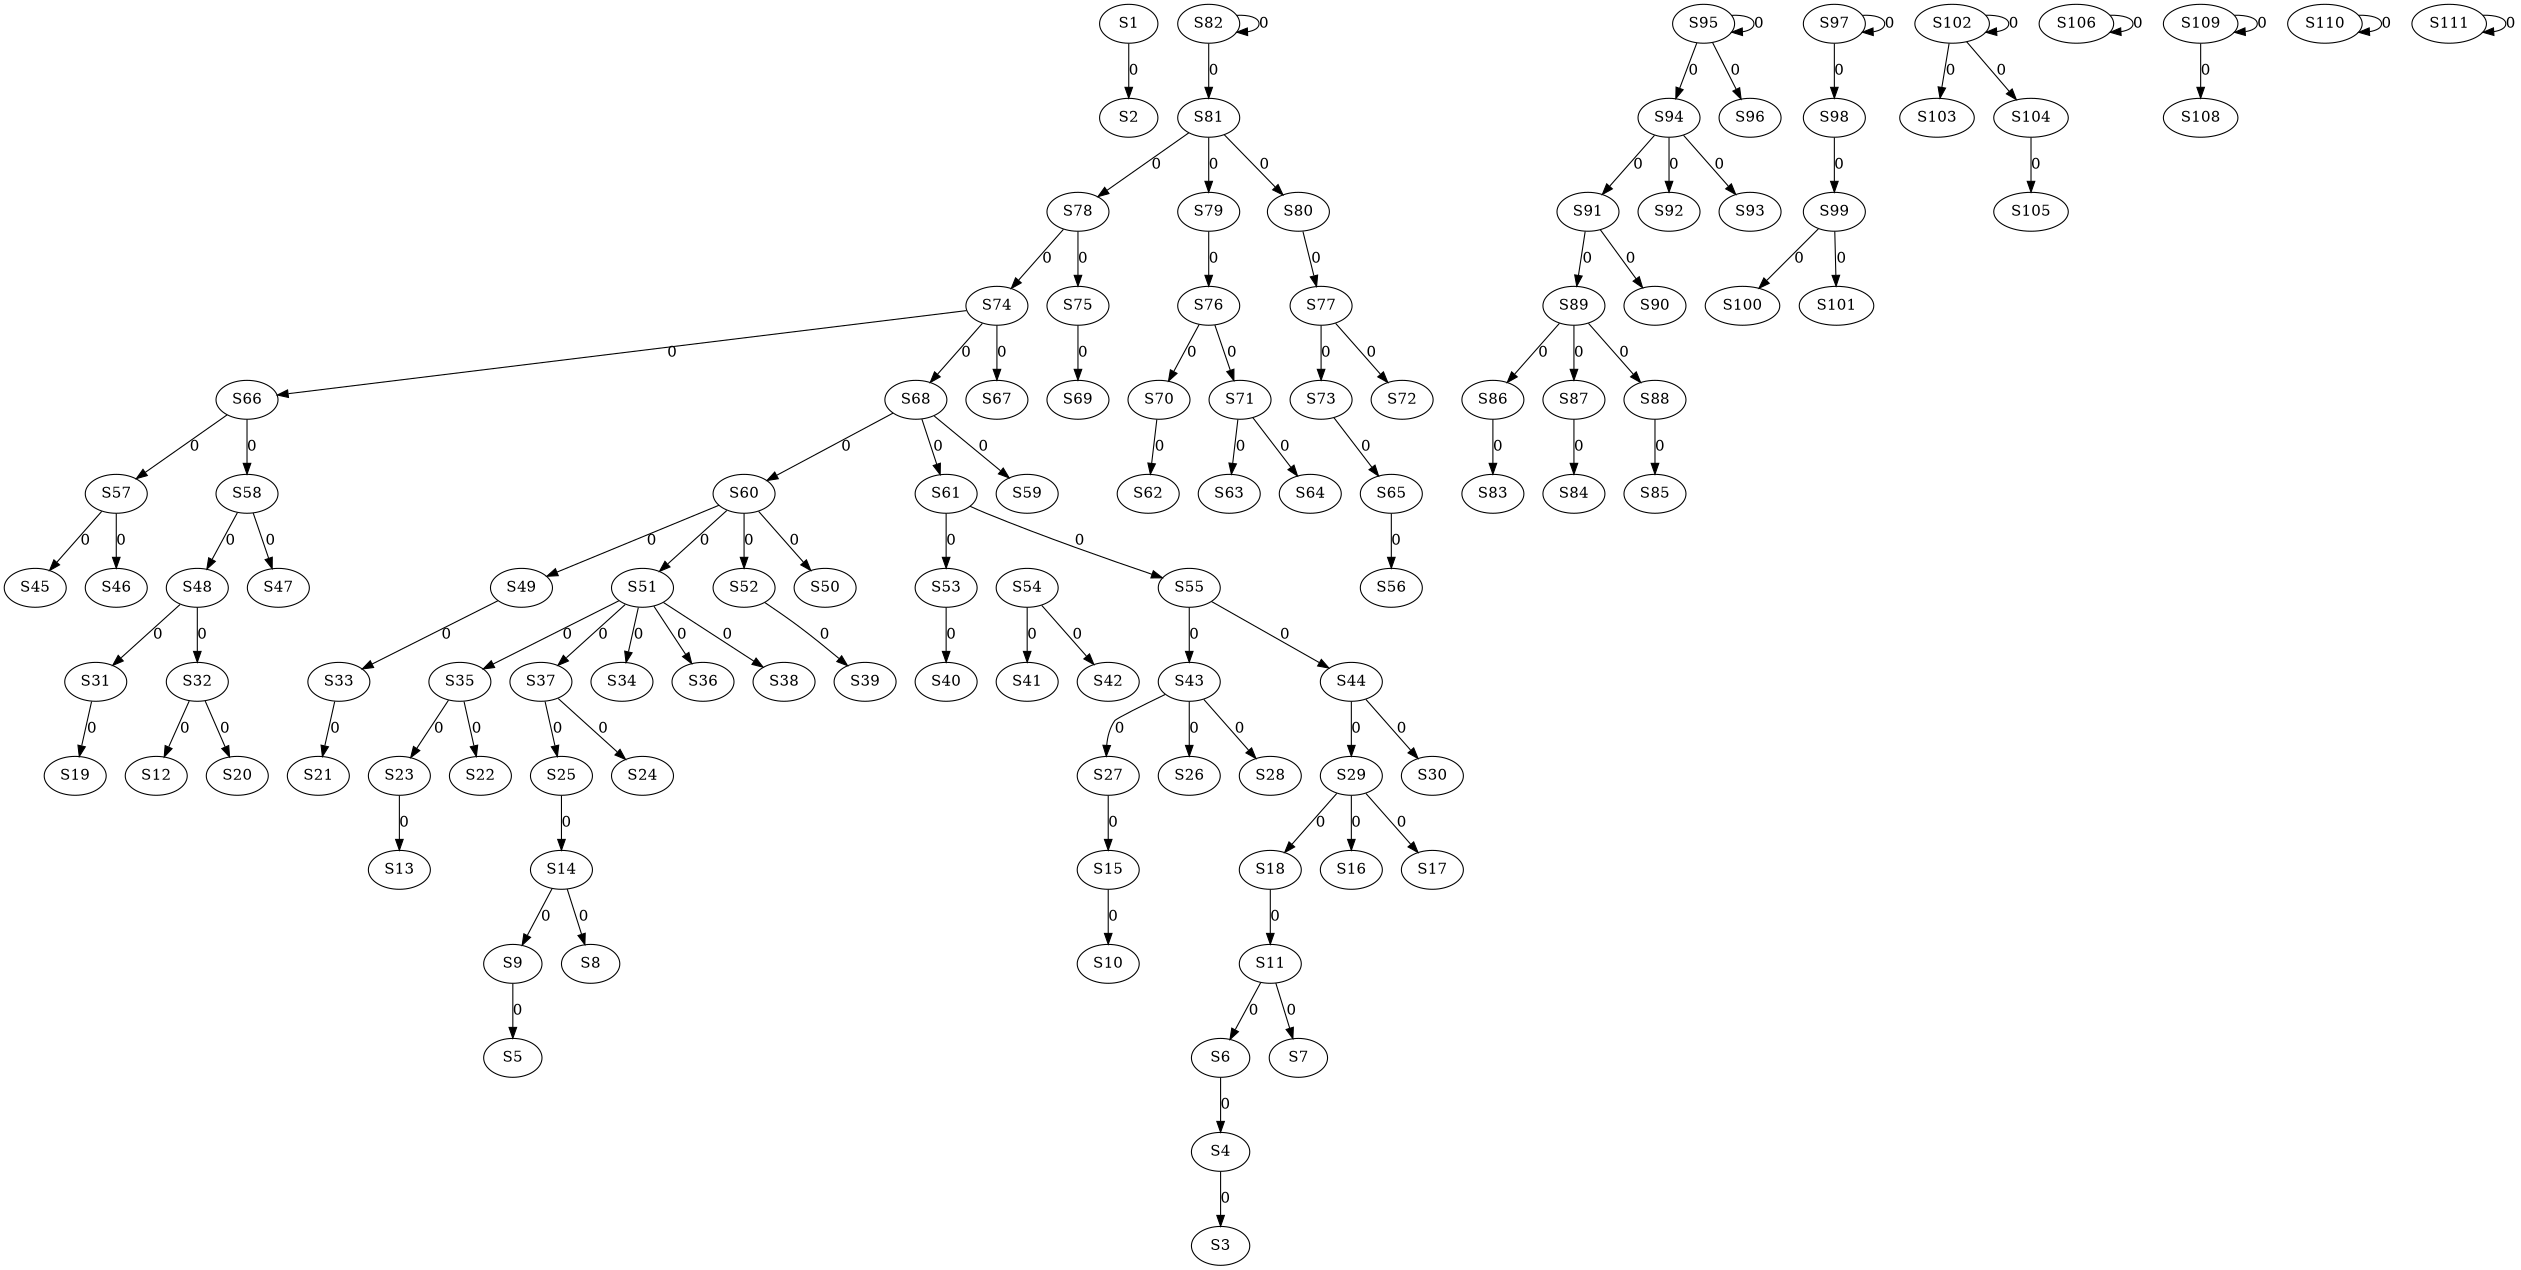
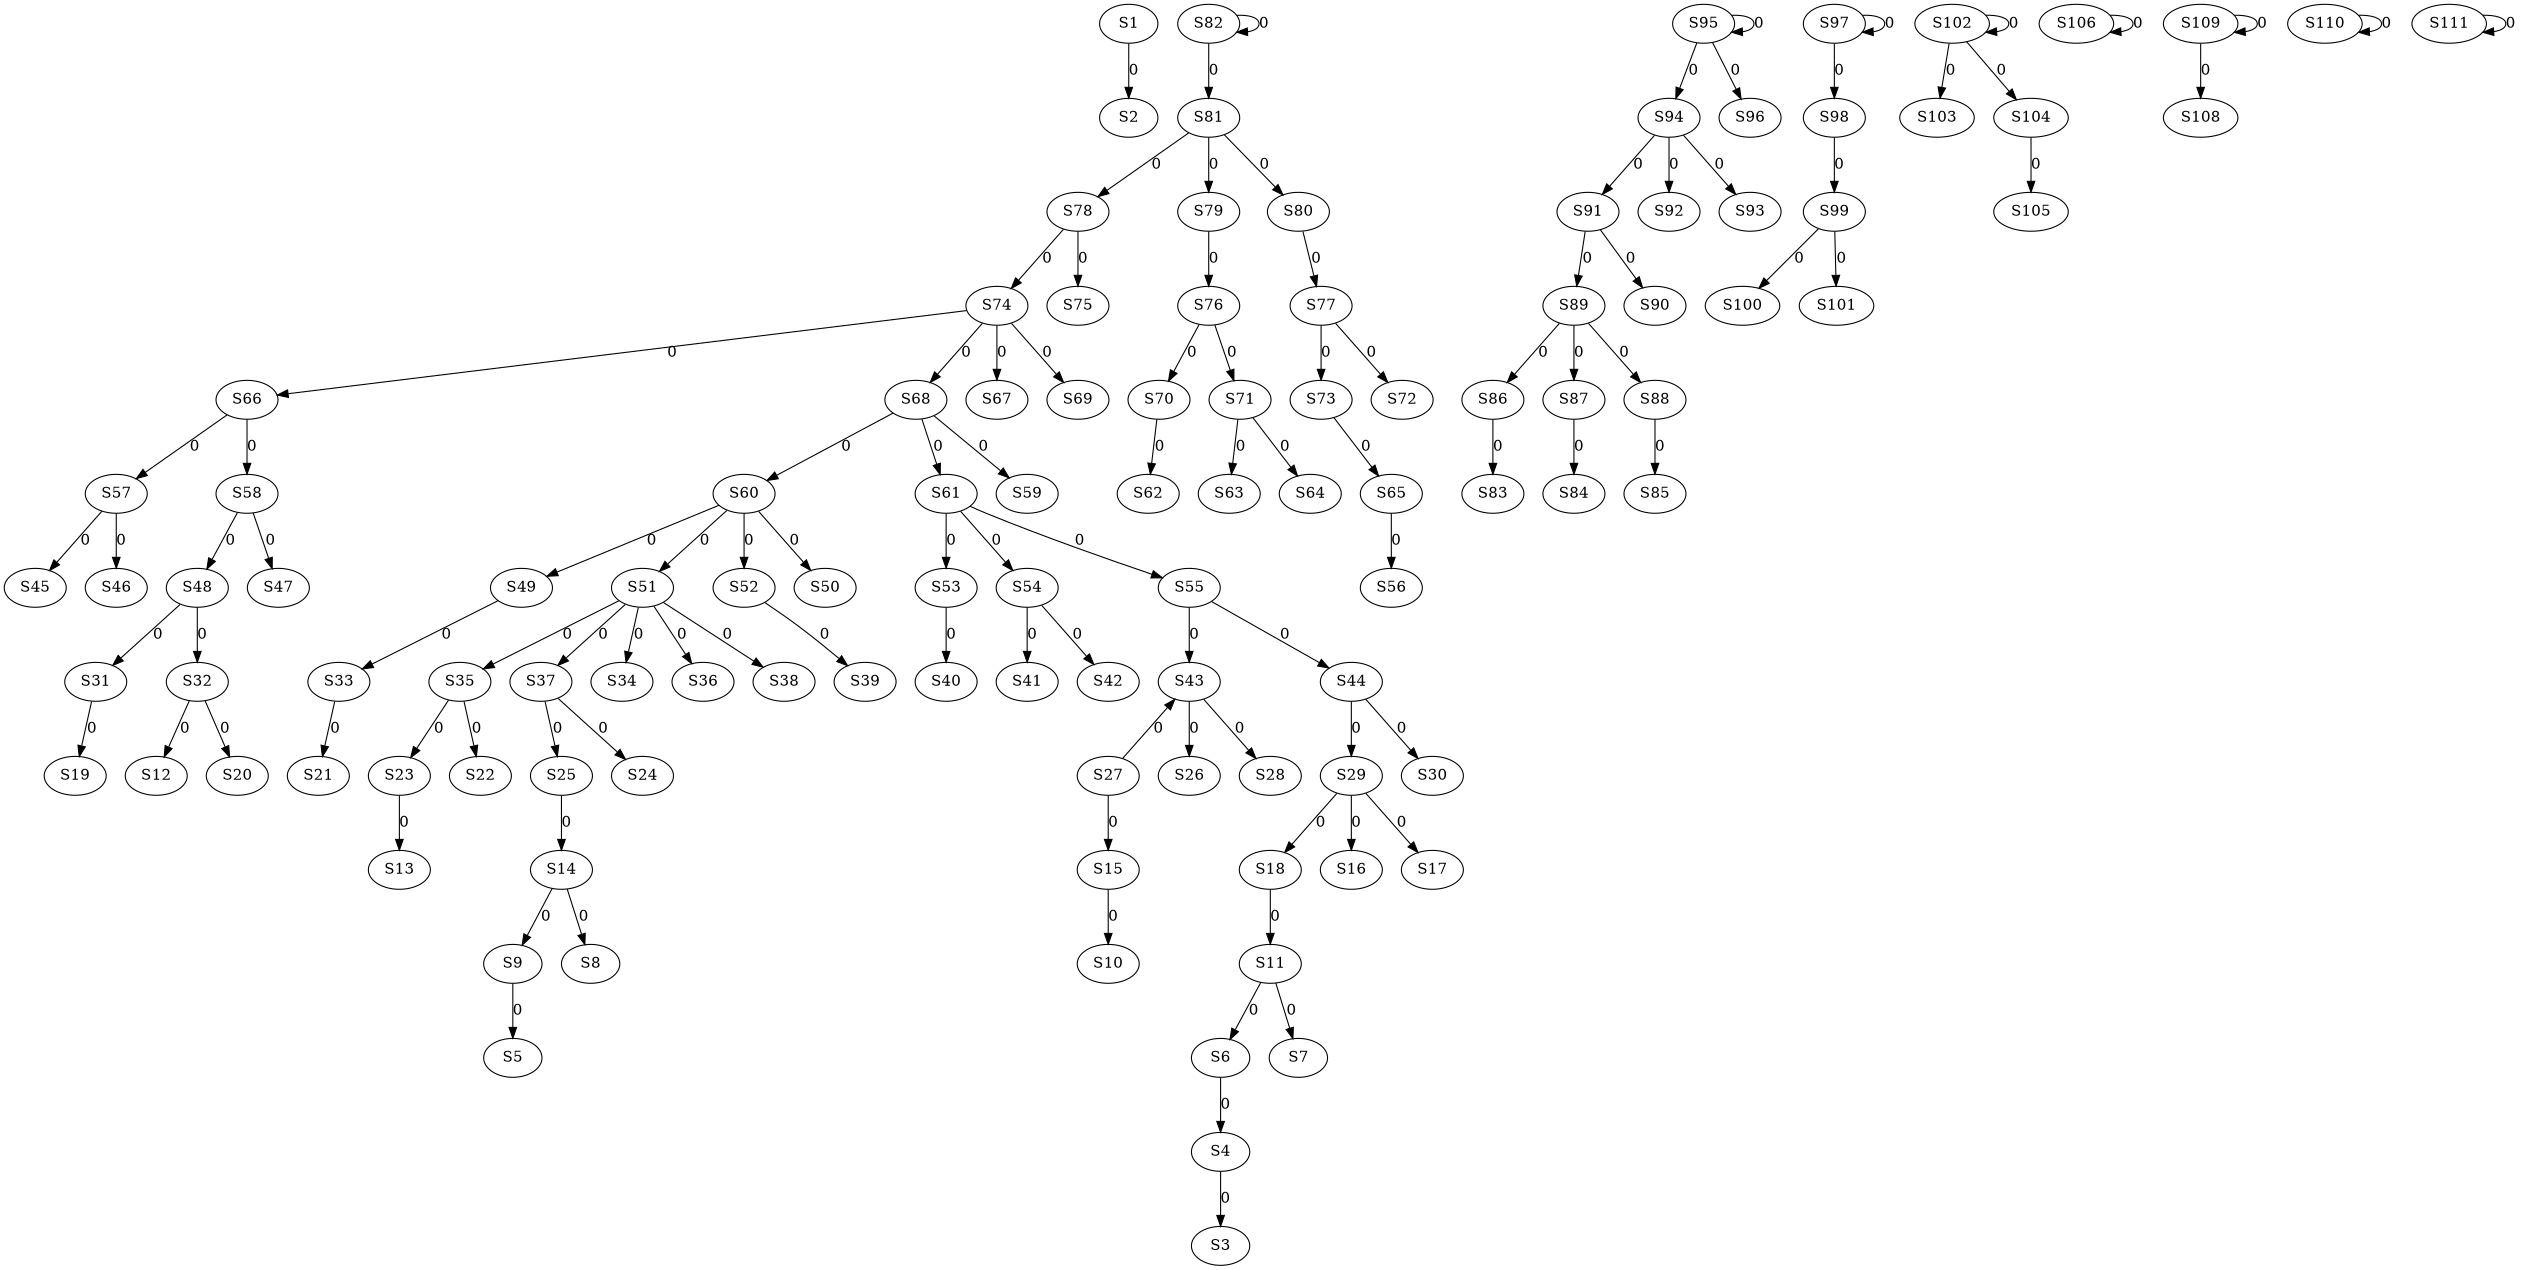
edge "S75" -> "S69": now "S74" -> "S69"
edge "S61" -> "S54": added, label "0"
edge "S43" -> "S27": reversed
